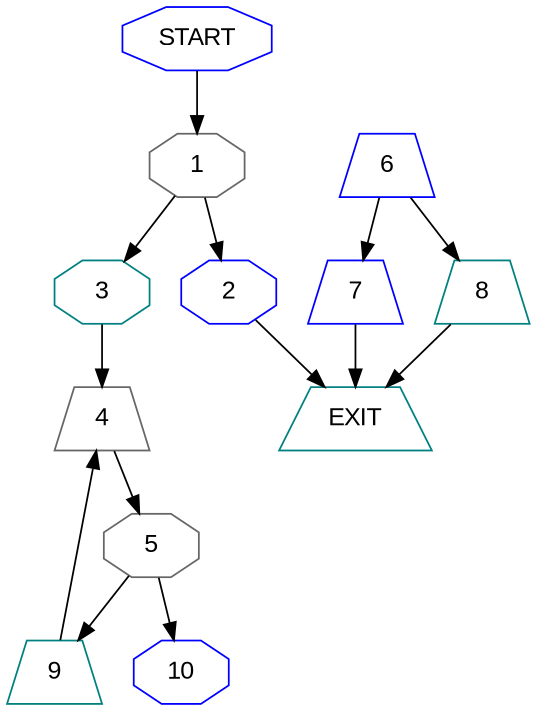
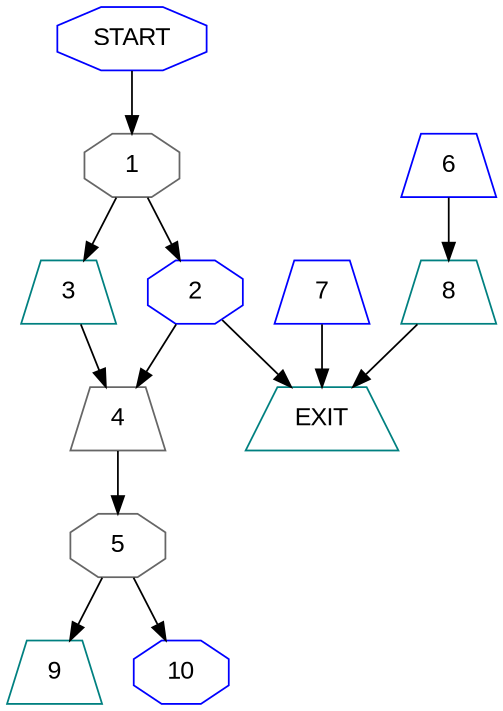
edge "6" -> "7": removed
node "3": shape octagon -> trapezium
edge "9" -> "4": now "2" -> "4"
